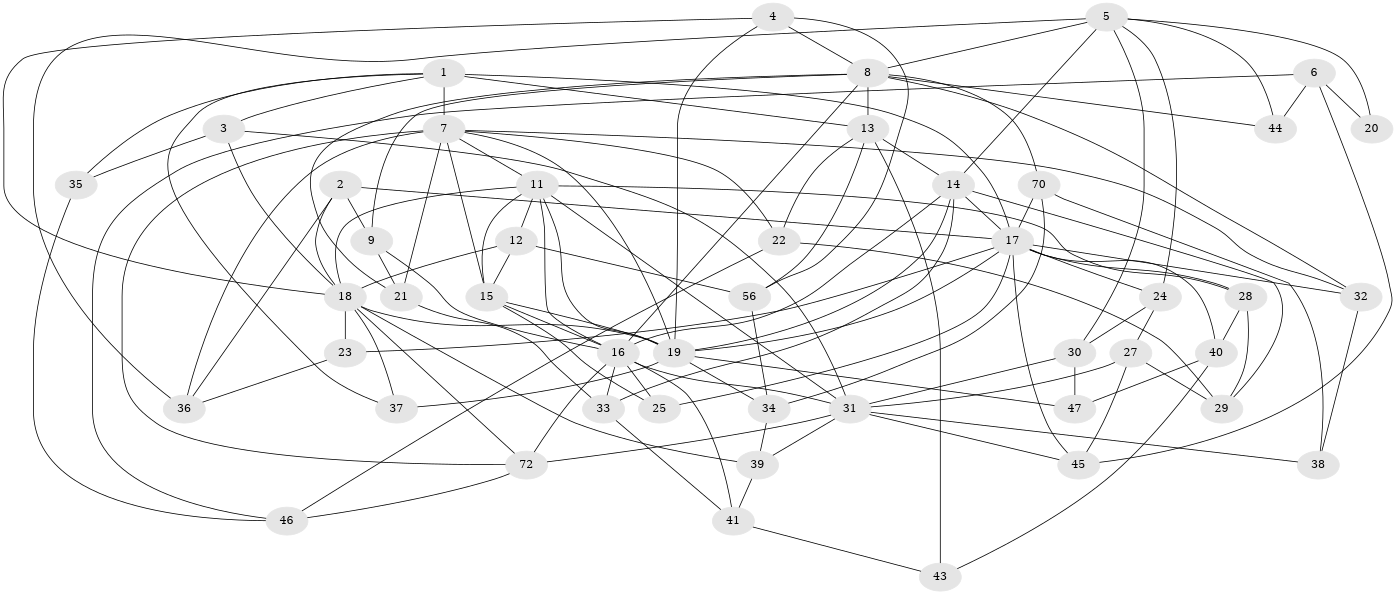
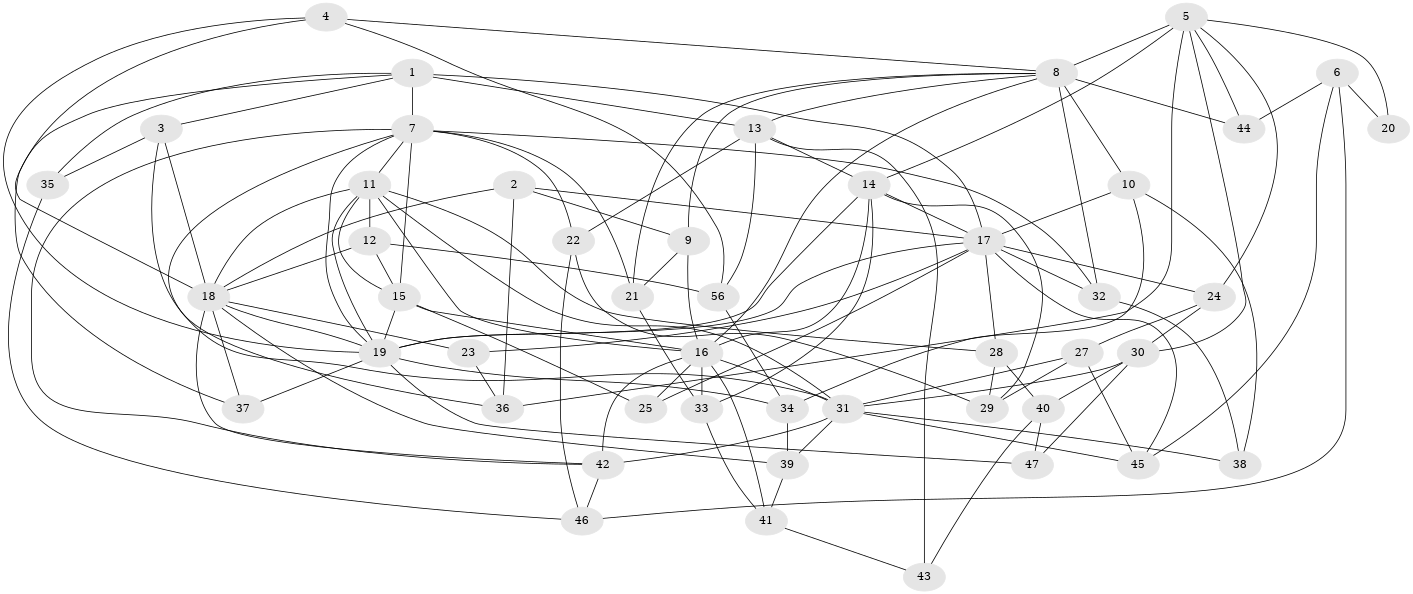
node "70": label "70" -> "10"
edge "17" -- "40": now "30" -- "40"
node "72": label "72" -> "42"
